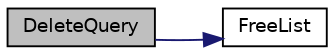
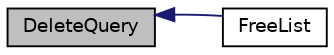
edge "DeleteQuery" -> "FreeList": reversed
